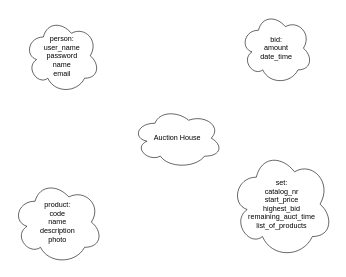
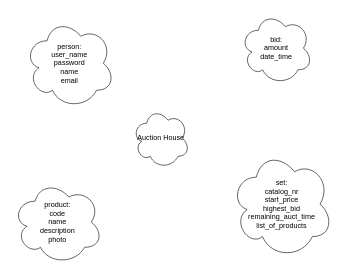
node "person: user_name password name email": size 75x75 -> 90x90
node "Auction House": size 90x60 -> 57x60
